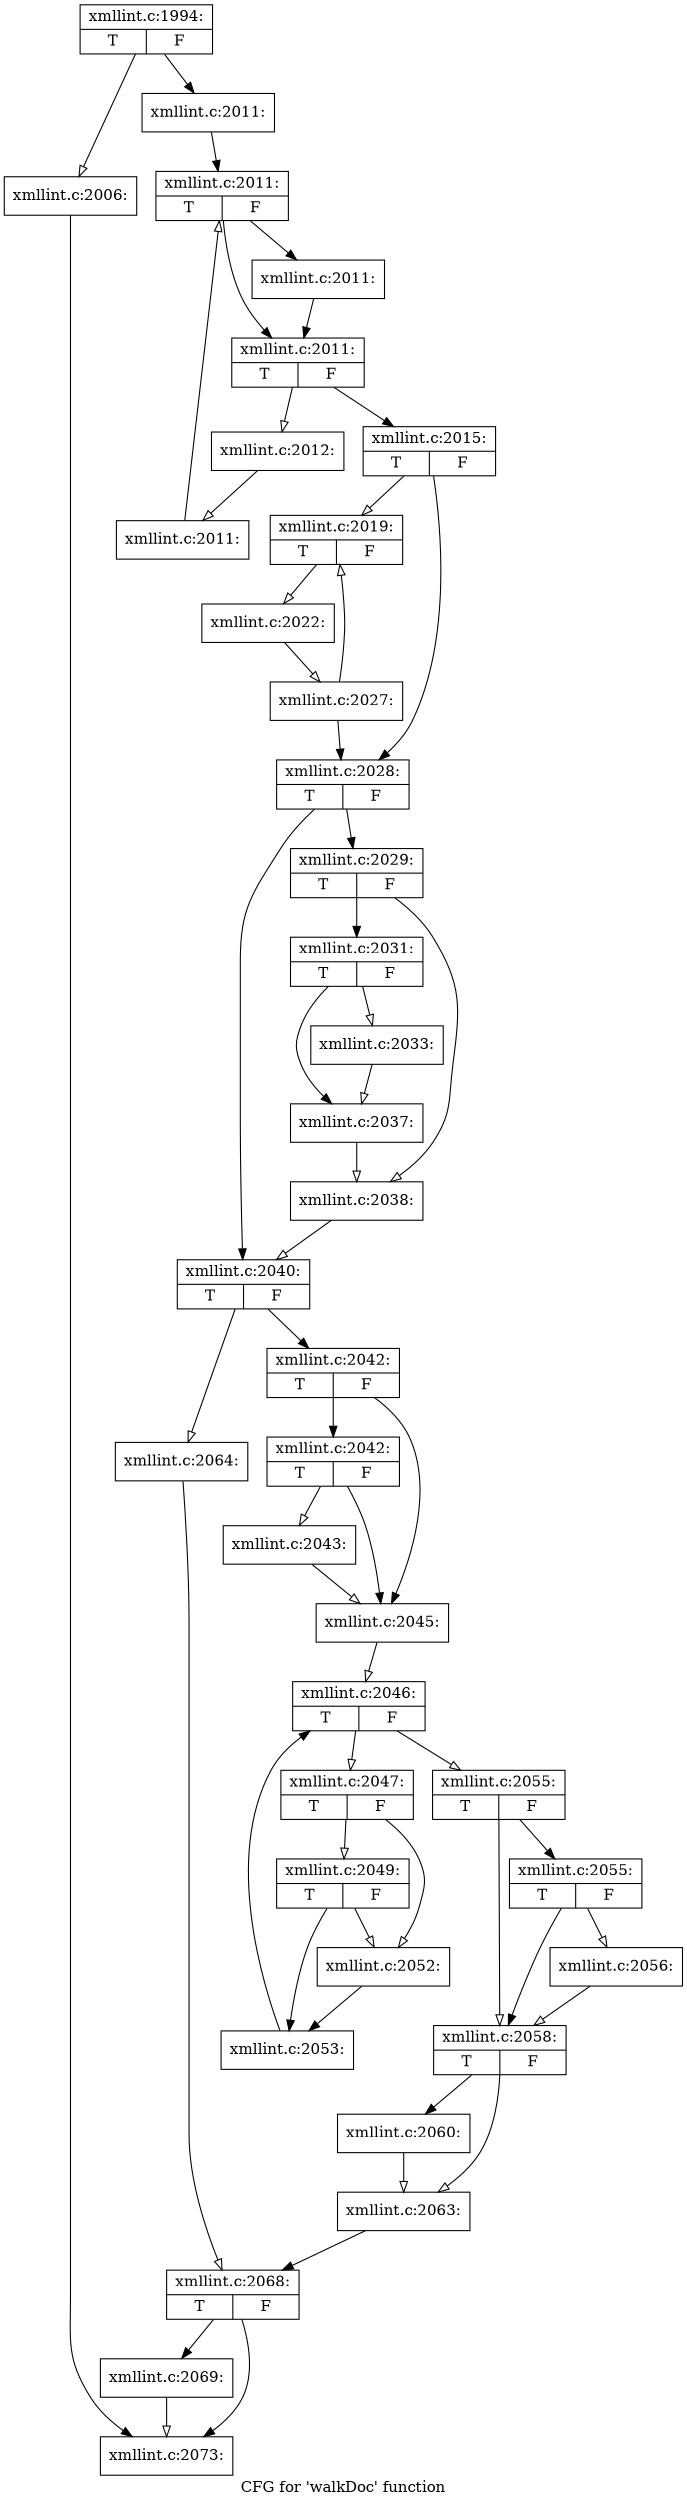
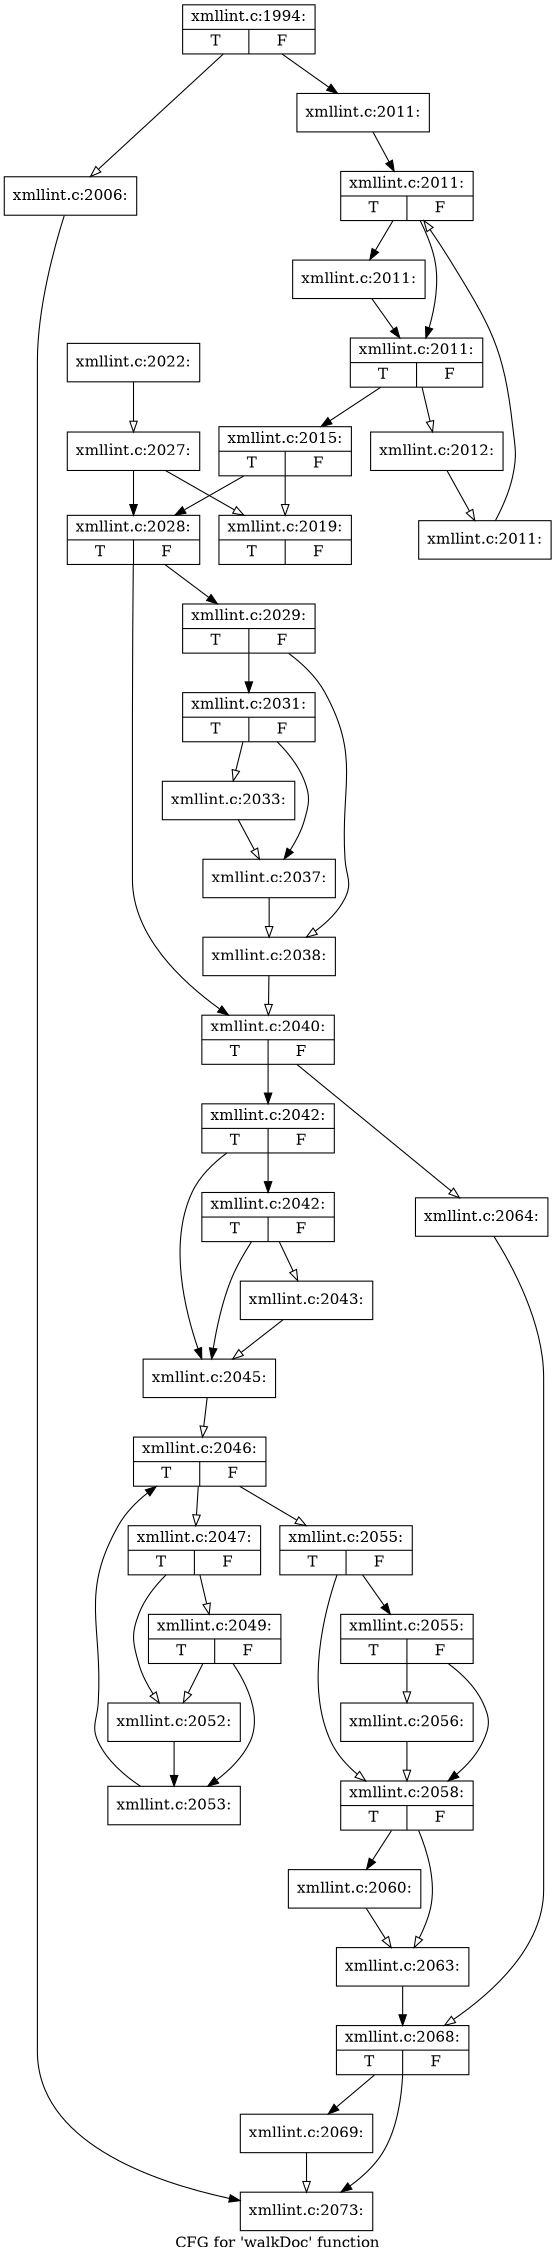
edge "xmllint.c:2019:" -> "xmllint.c:2022:": removed
